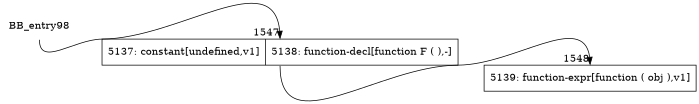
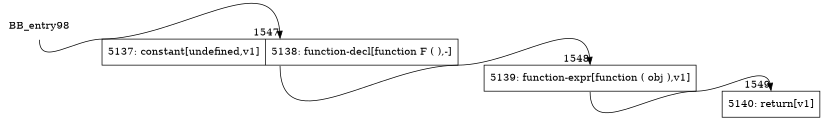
node "5140: return[v1]": added
